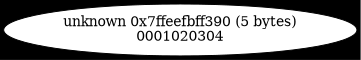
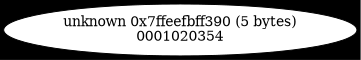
node "unknown 0x7ffeefbff390 (5 bytes) 0001020304": label "unknown 0x7ffeefbff390 (5 bytes) 0001020304" -> "unknown 0x7ffeefbff390 (5 bytes) 0001020354"
